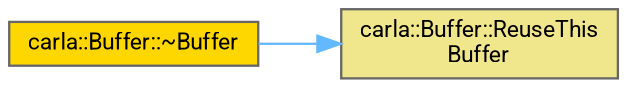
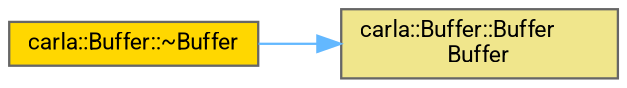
node "carla::Buffer::ReuseThis Buffer": label "carla::Buffer::ReuseThis Buffer" -> "carla::Buffer::Buffer Buffer"
